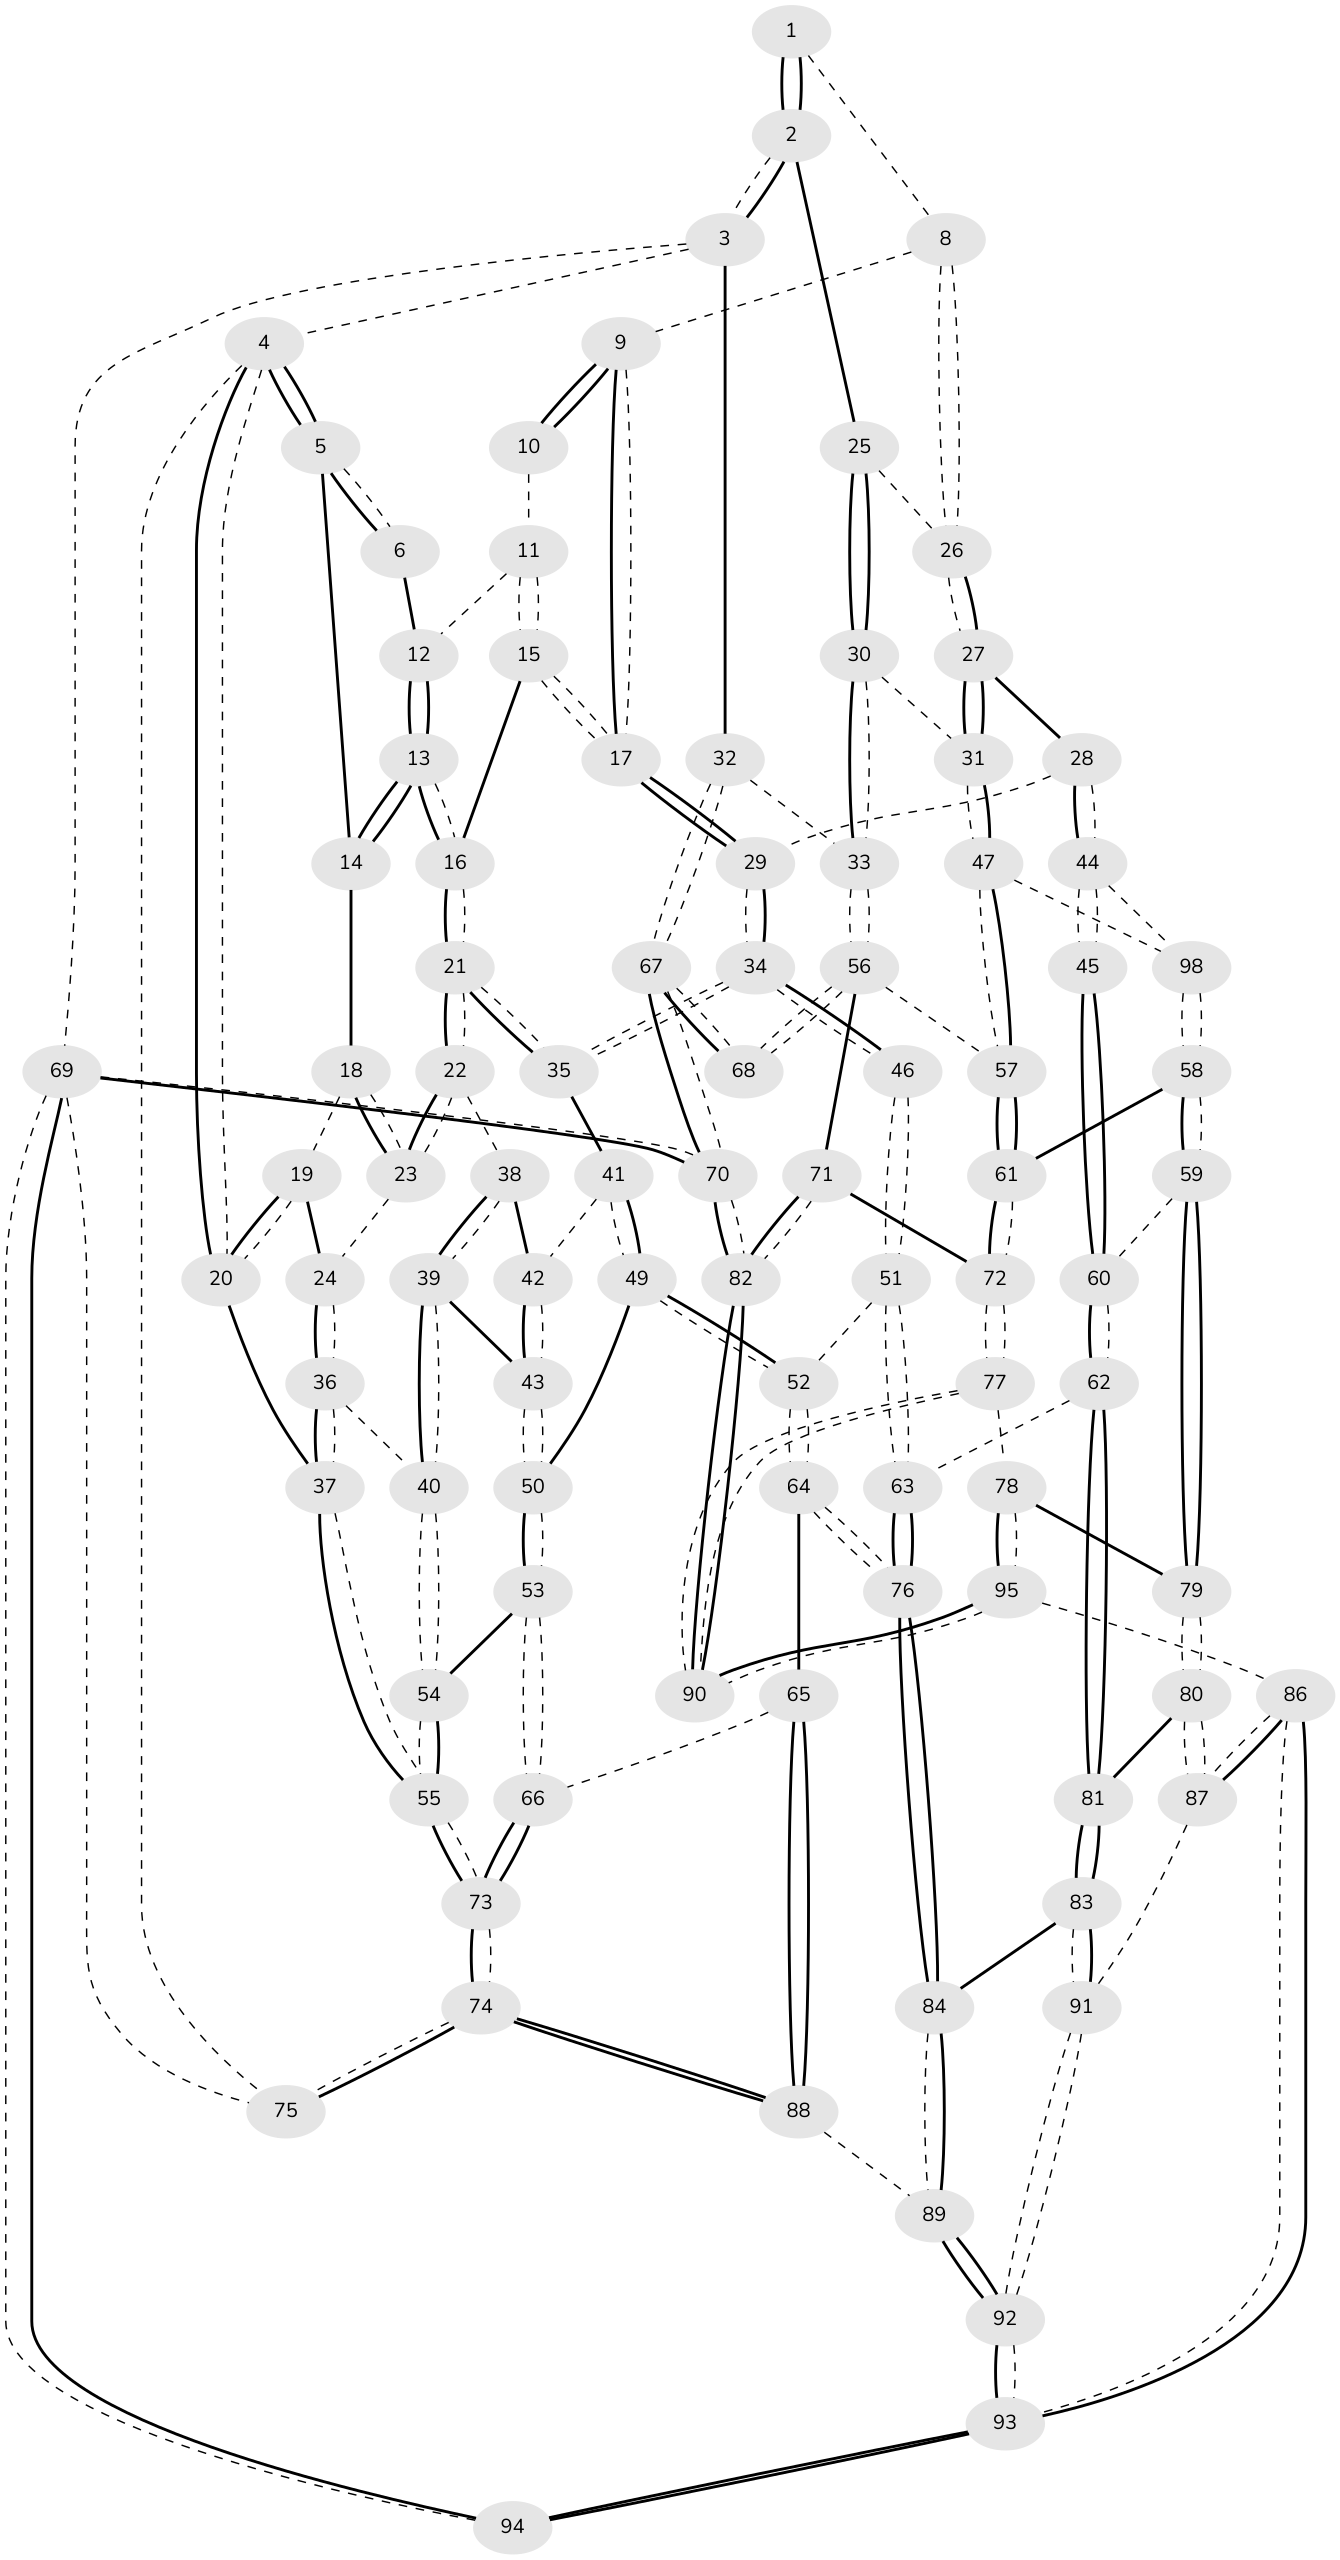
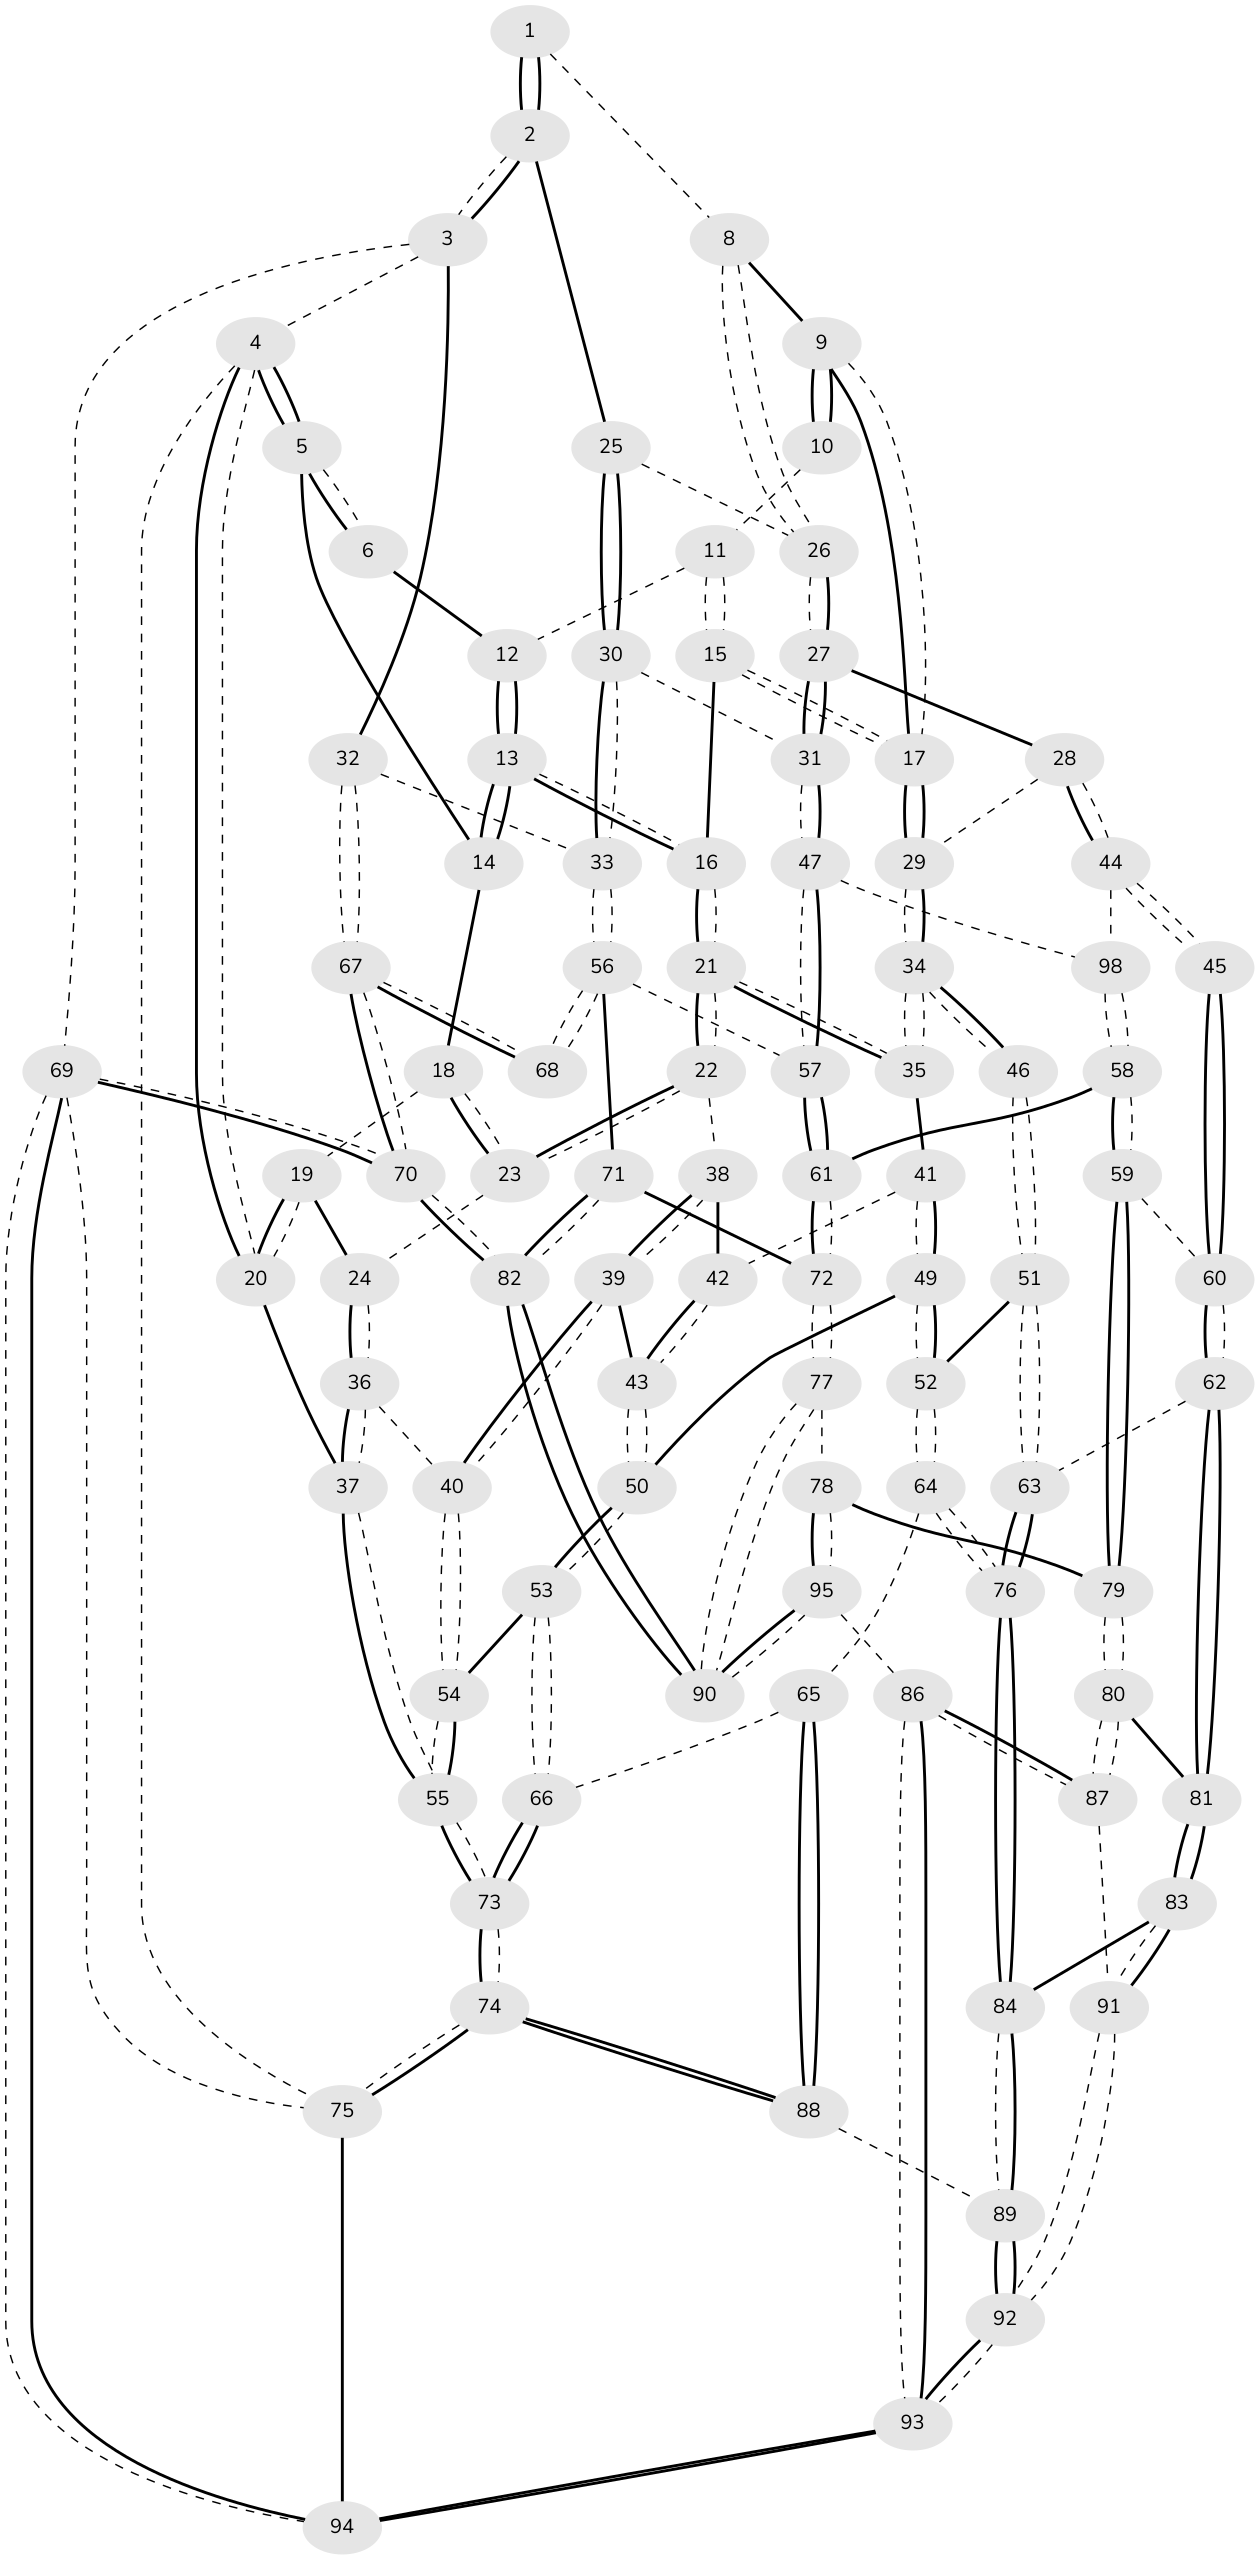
edge "8" -- "9": style dashed -> bold
edge "51" -- "52": style dashed -> bold
edge "64" -- "65": style bold -> dashed
edge "75" -- "94": added
